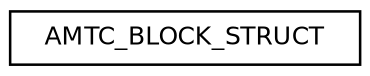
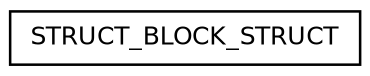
node "AMTC_BLOCK_STRUCT": label "AMTC_BLOCK_STRUCT" -> "STRUCT_BLOCK_STRUCT"
